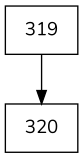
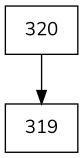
edge "319" -> "320": reversed
